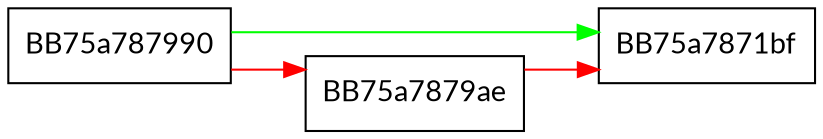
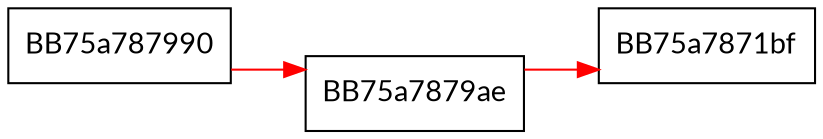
edge "BB75a787990" -> "BB75a7871bf": removed
